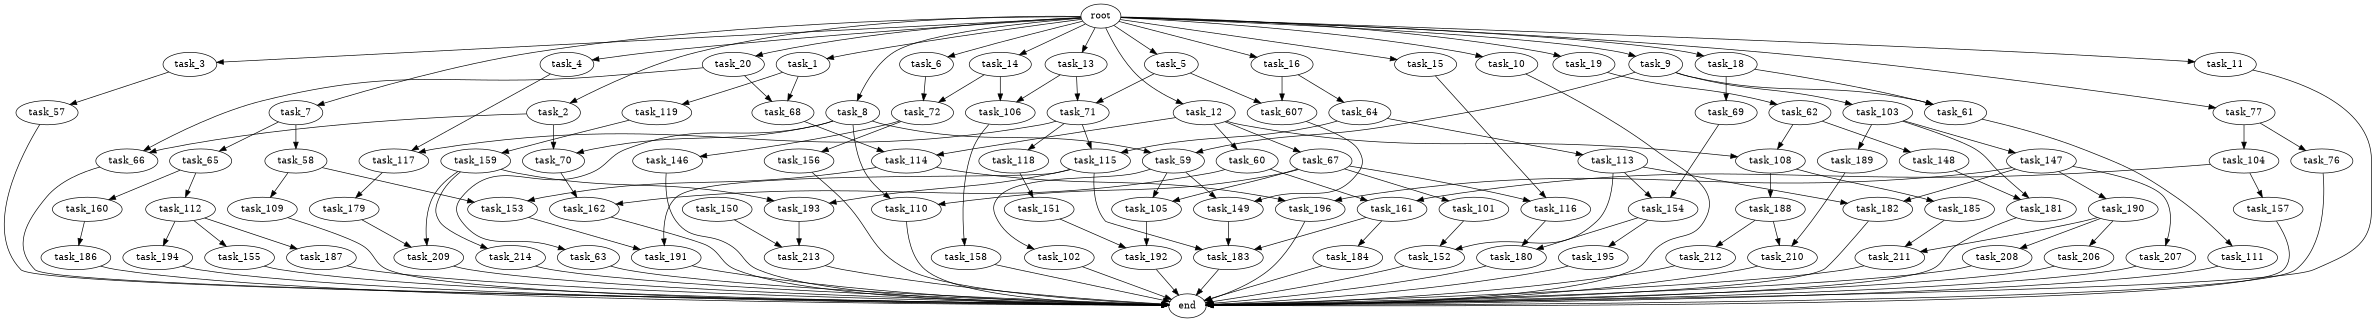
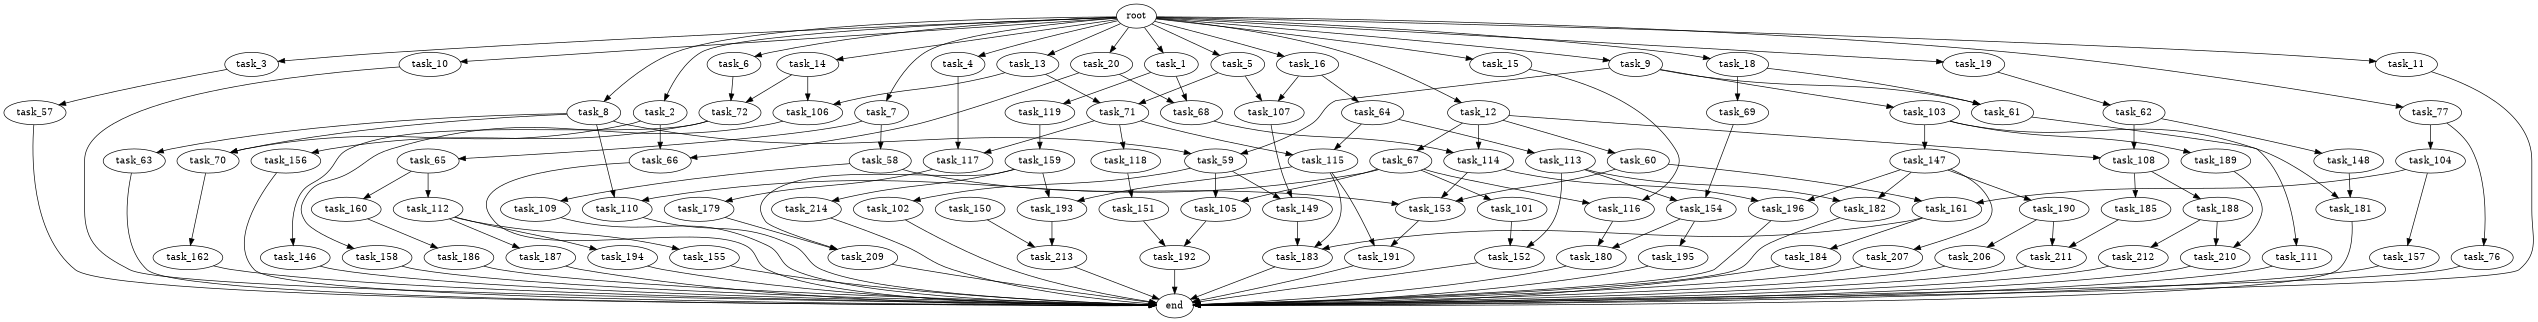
node "task_607": label "task_607" -> "task_107"
edge "task_60" -> "task_162": now "task_60" -> "task_153"
node "task_208": removed
